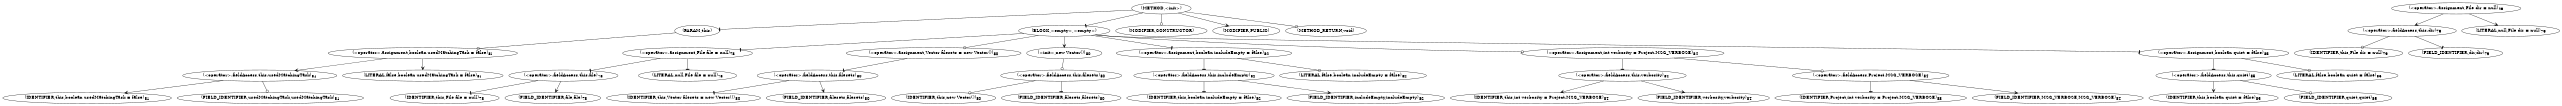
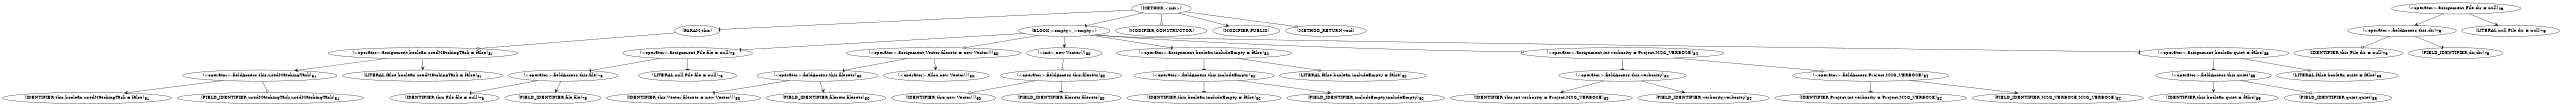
node "(<operator>.alloc,new Vector())": added
node "(IDENTIFIER,Project,int verbosity = Project.MSG_VERBOSE)": text "88" -> "84"
